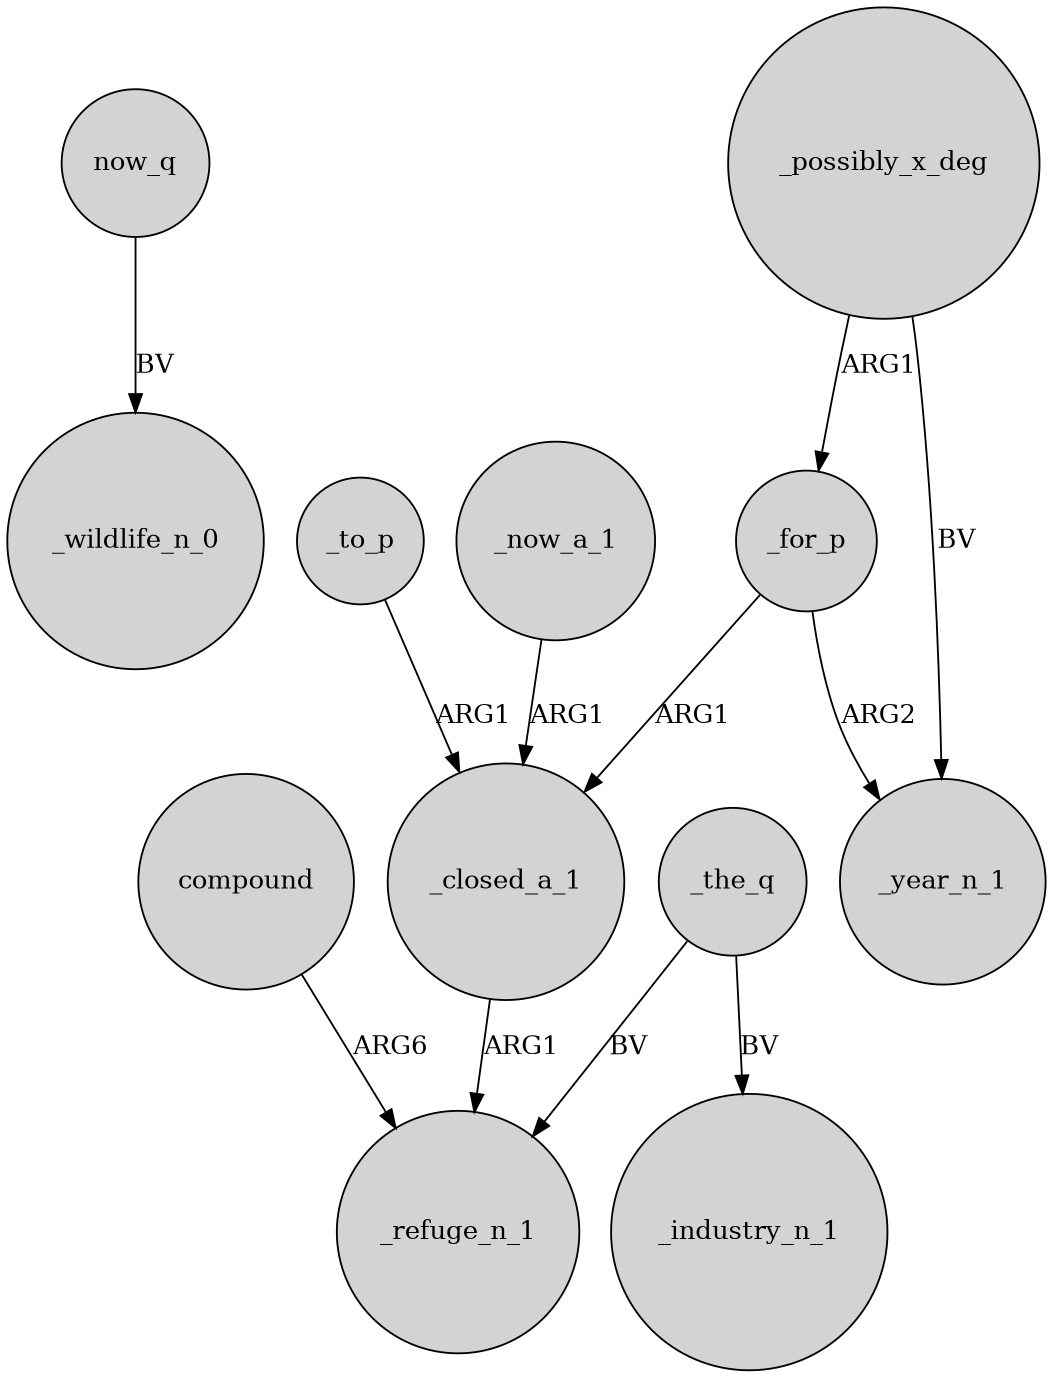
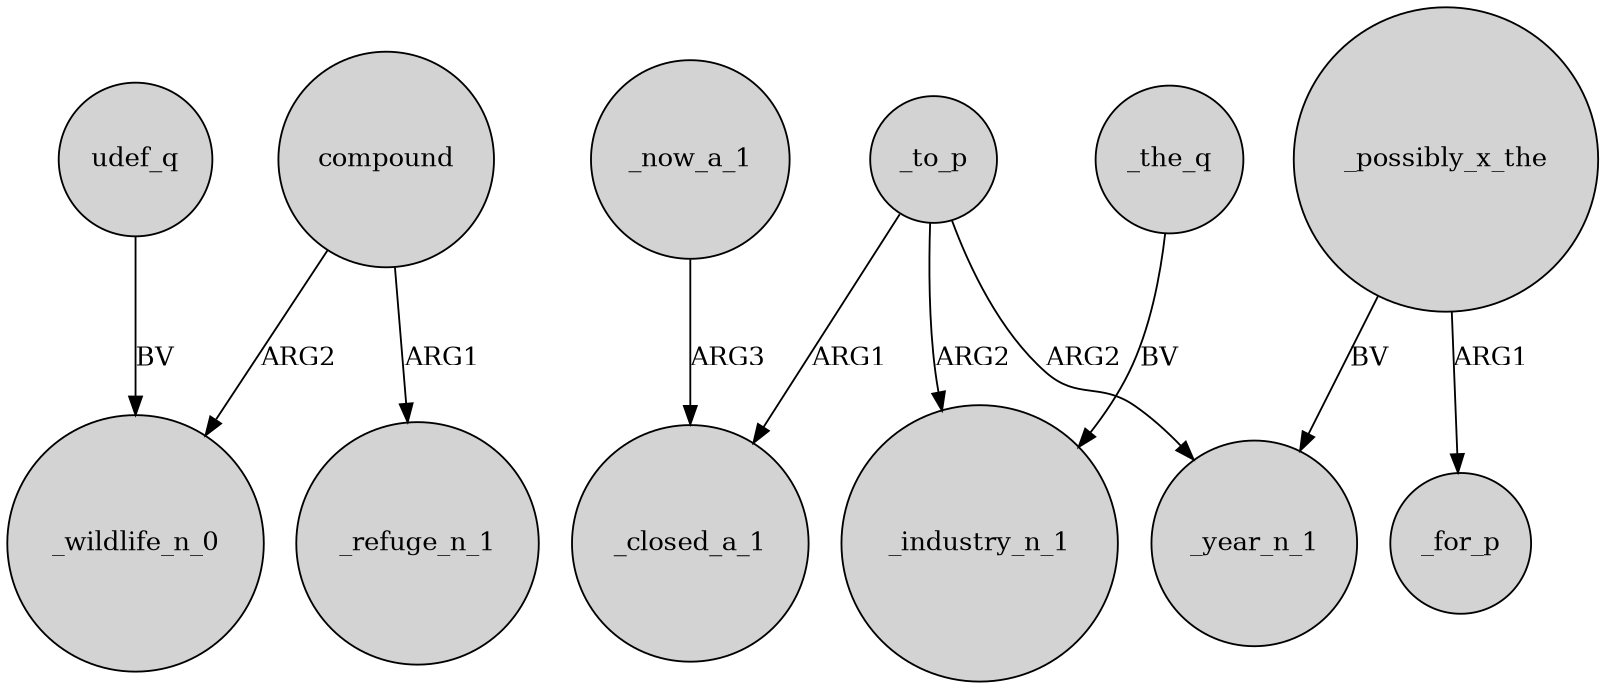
node "now_q": label "now_q" -> "udef_q"
node "_possibly_x_deg": label "_possibly_x_deg" -> "_possibly_x_the"
edge "_to_p" -> "_industry_n_1": added, label "ARG2"
edge "compound" -> "_wildlife_n_0": added, label "ARG2"
edge "_for_p" -> "_closed_a_1": removed, label "ARG1"
edge "_for_p" -> "_year_n_1": now "_to_p" -> "_year_n_1"
edge "_now_a_1" -> "_closed_a_1": label "ARG1" -> "ARG3"
edge "_the_q" -> "_refuge_n_1": removed, label "BV"
edge "_closed_a_1" -> "_refuge_n_1": removed, label "ARG1"
edge "compound" -> "_refuge_n_1": label "ARG6" -> "ARG1"
